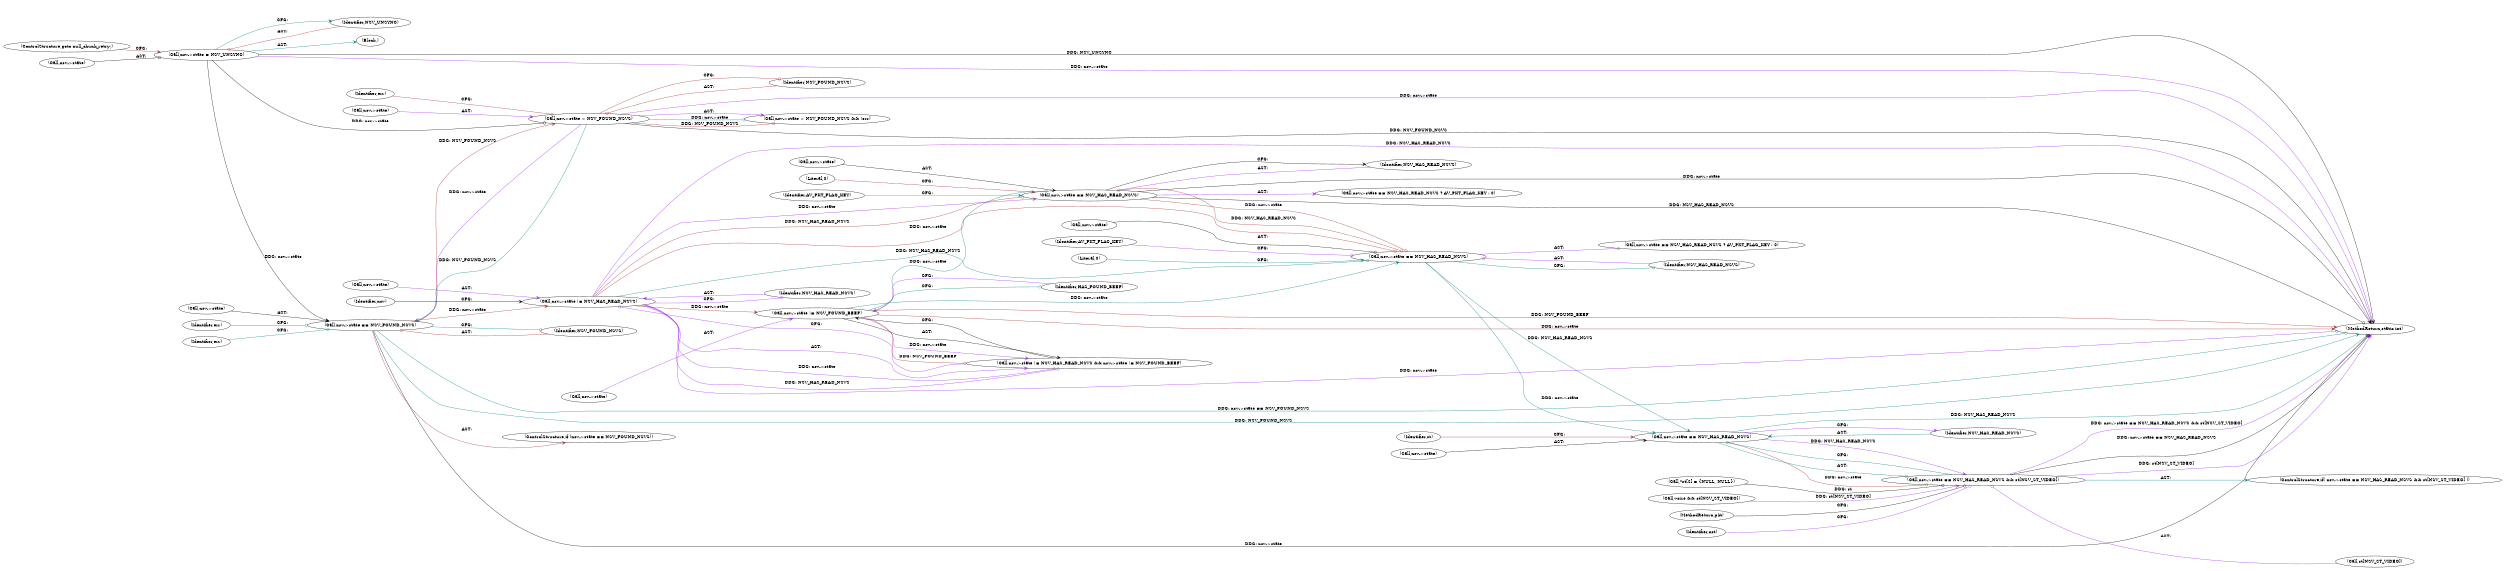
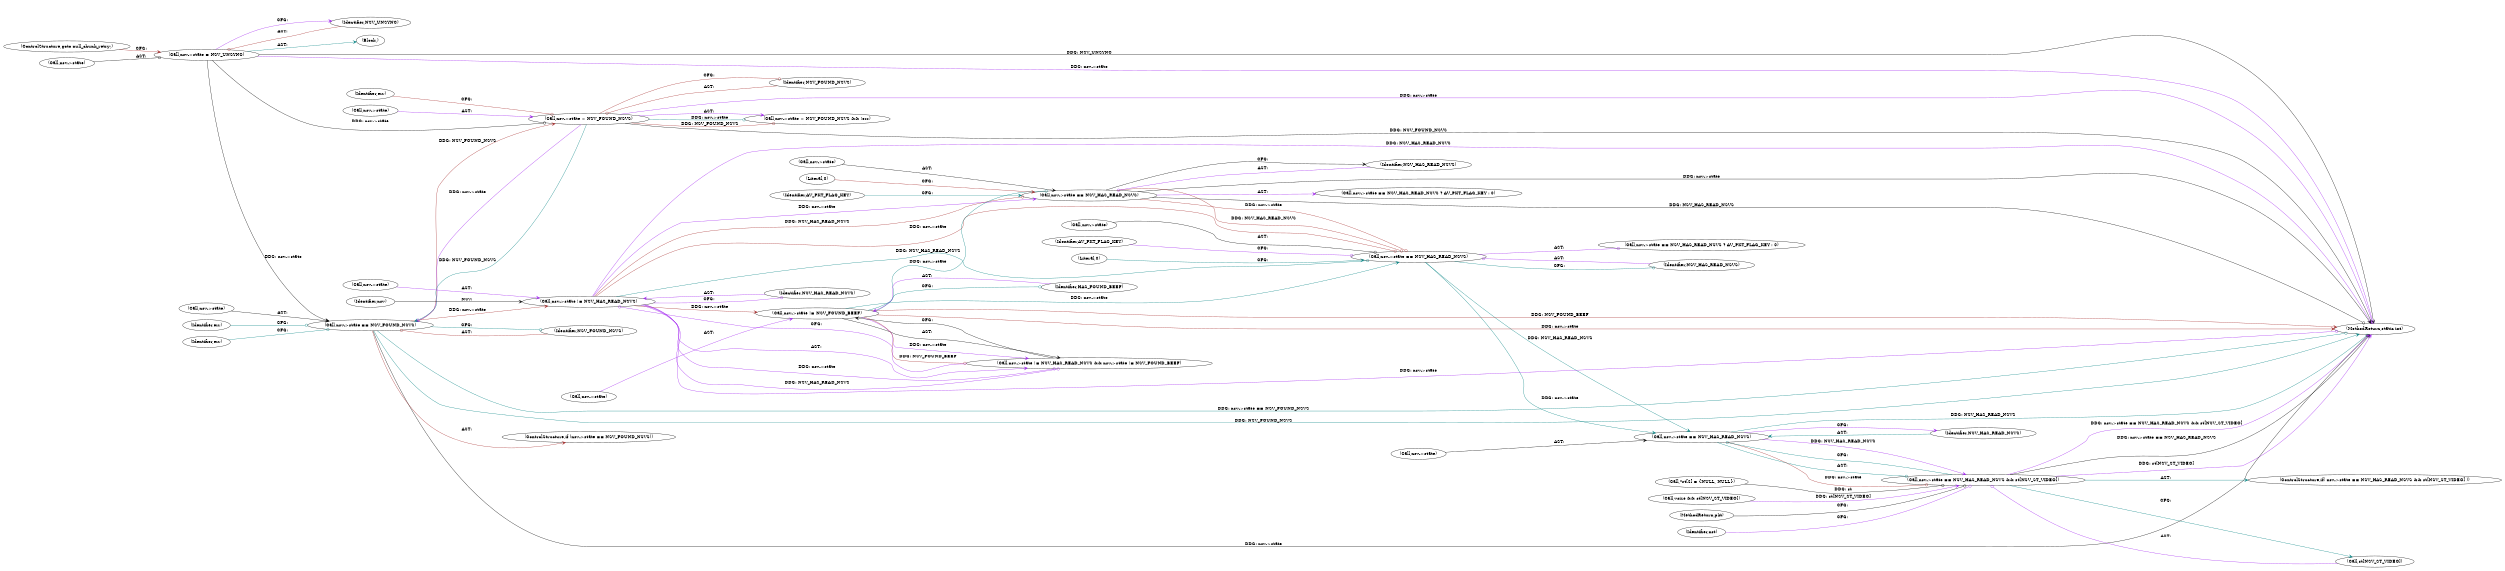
edge "(Call,nsv->state = NSV_UNSYNC)" -> "(Identifier,NSV_UNSYNC)": color teal -> purple
edge "(Identifier,HAS_FOUND_BEEF)" -> "(Call,nsv->state != NSV_FOUND_BEEF)": label "CFG: " -> "AST: "
edge "(Identifier,nsv)" -> "(Call,nsv->state != NSV_HAS_READ_NSVS)": label "CFG: " -> "NSV: "
node "(Identifier,st)": removed
edge "(Call,nsv->state == NSV_HAS_READ_NSVS && st[NSV_ST_VIDEO])" -> "(Call,st[NSV_ST_VIDEO])": added, label "CFG:"
